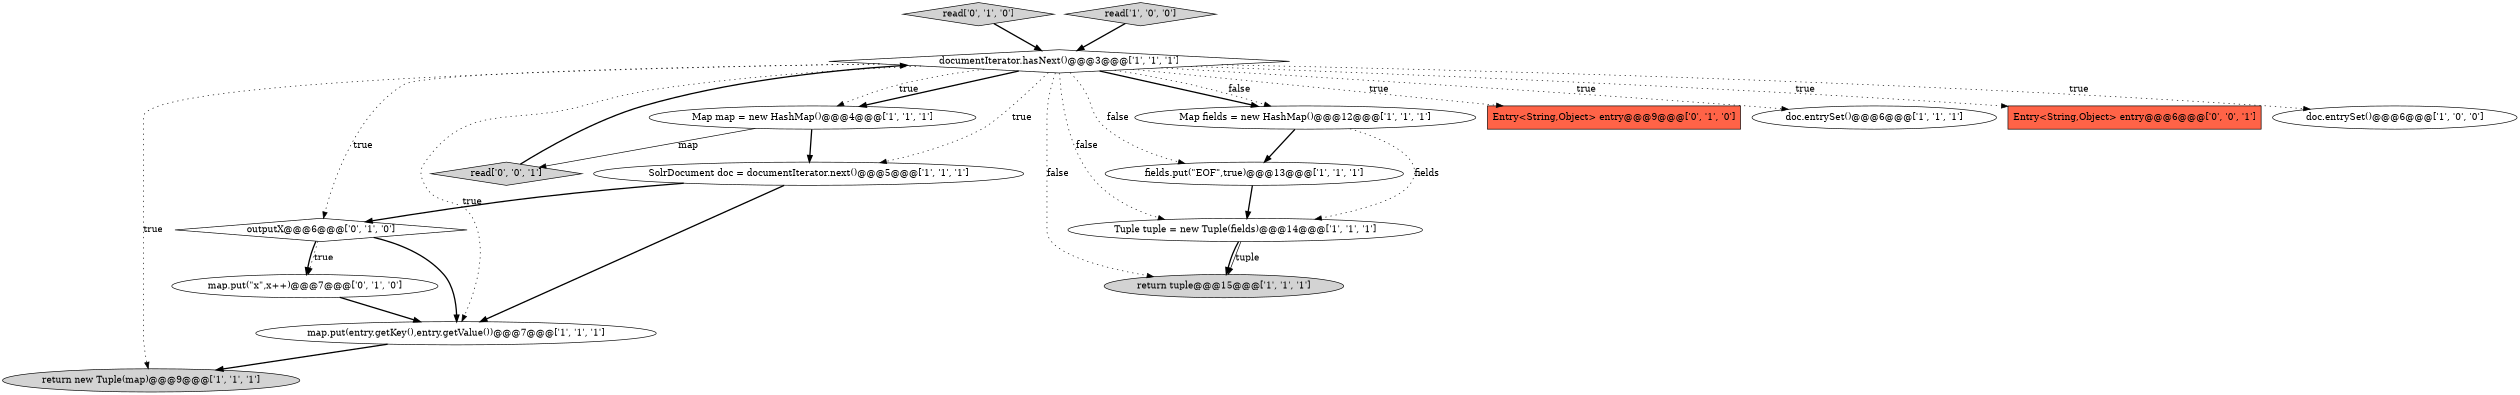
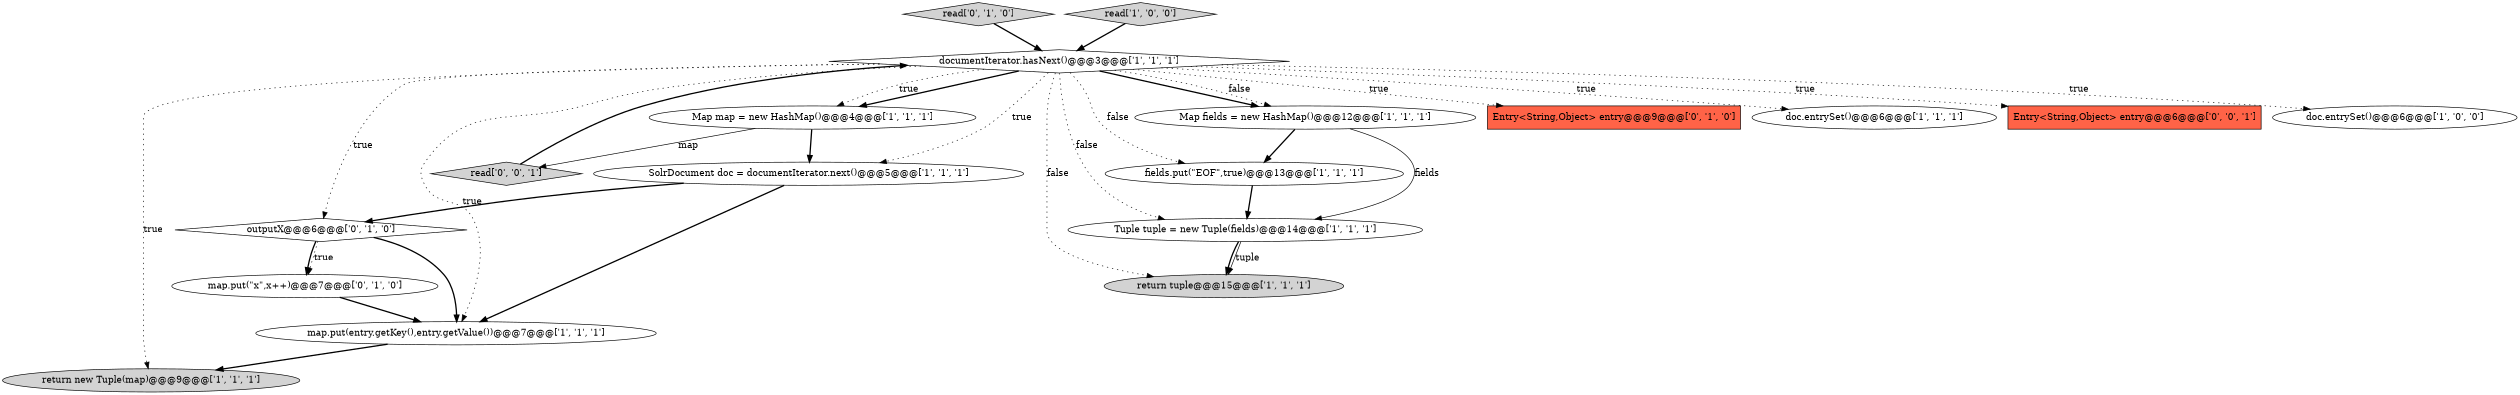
edge "Map fields = new HashMap()@@@12@@@['1', '1', '1']" -> "Tuple tuple = new Tuple(fields)@@@14@@@['1', '1', '1']": style dotted -> solid
